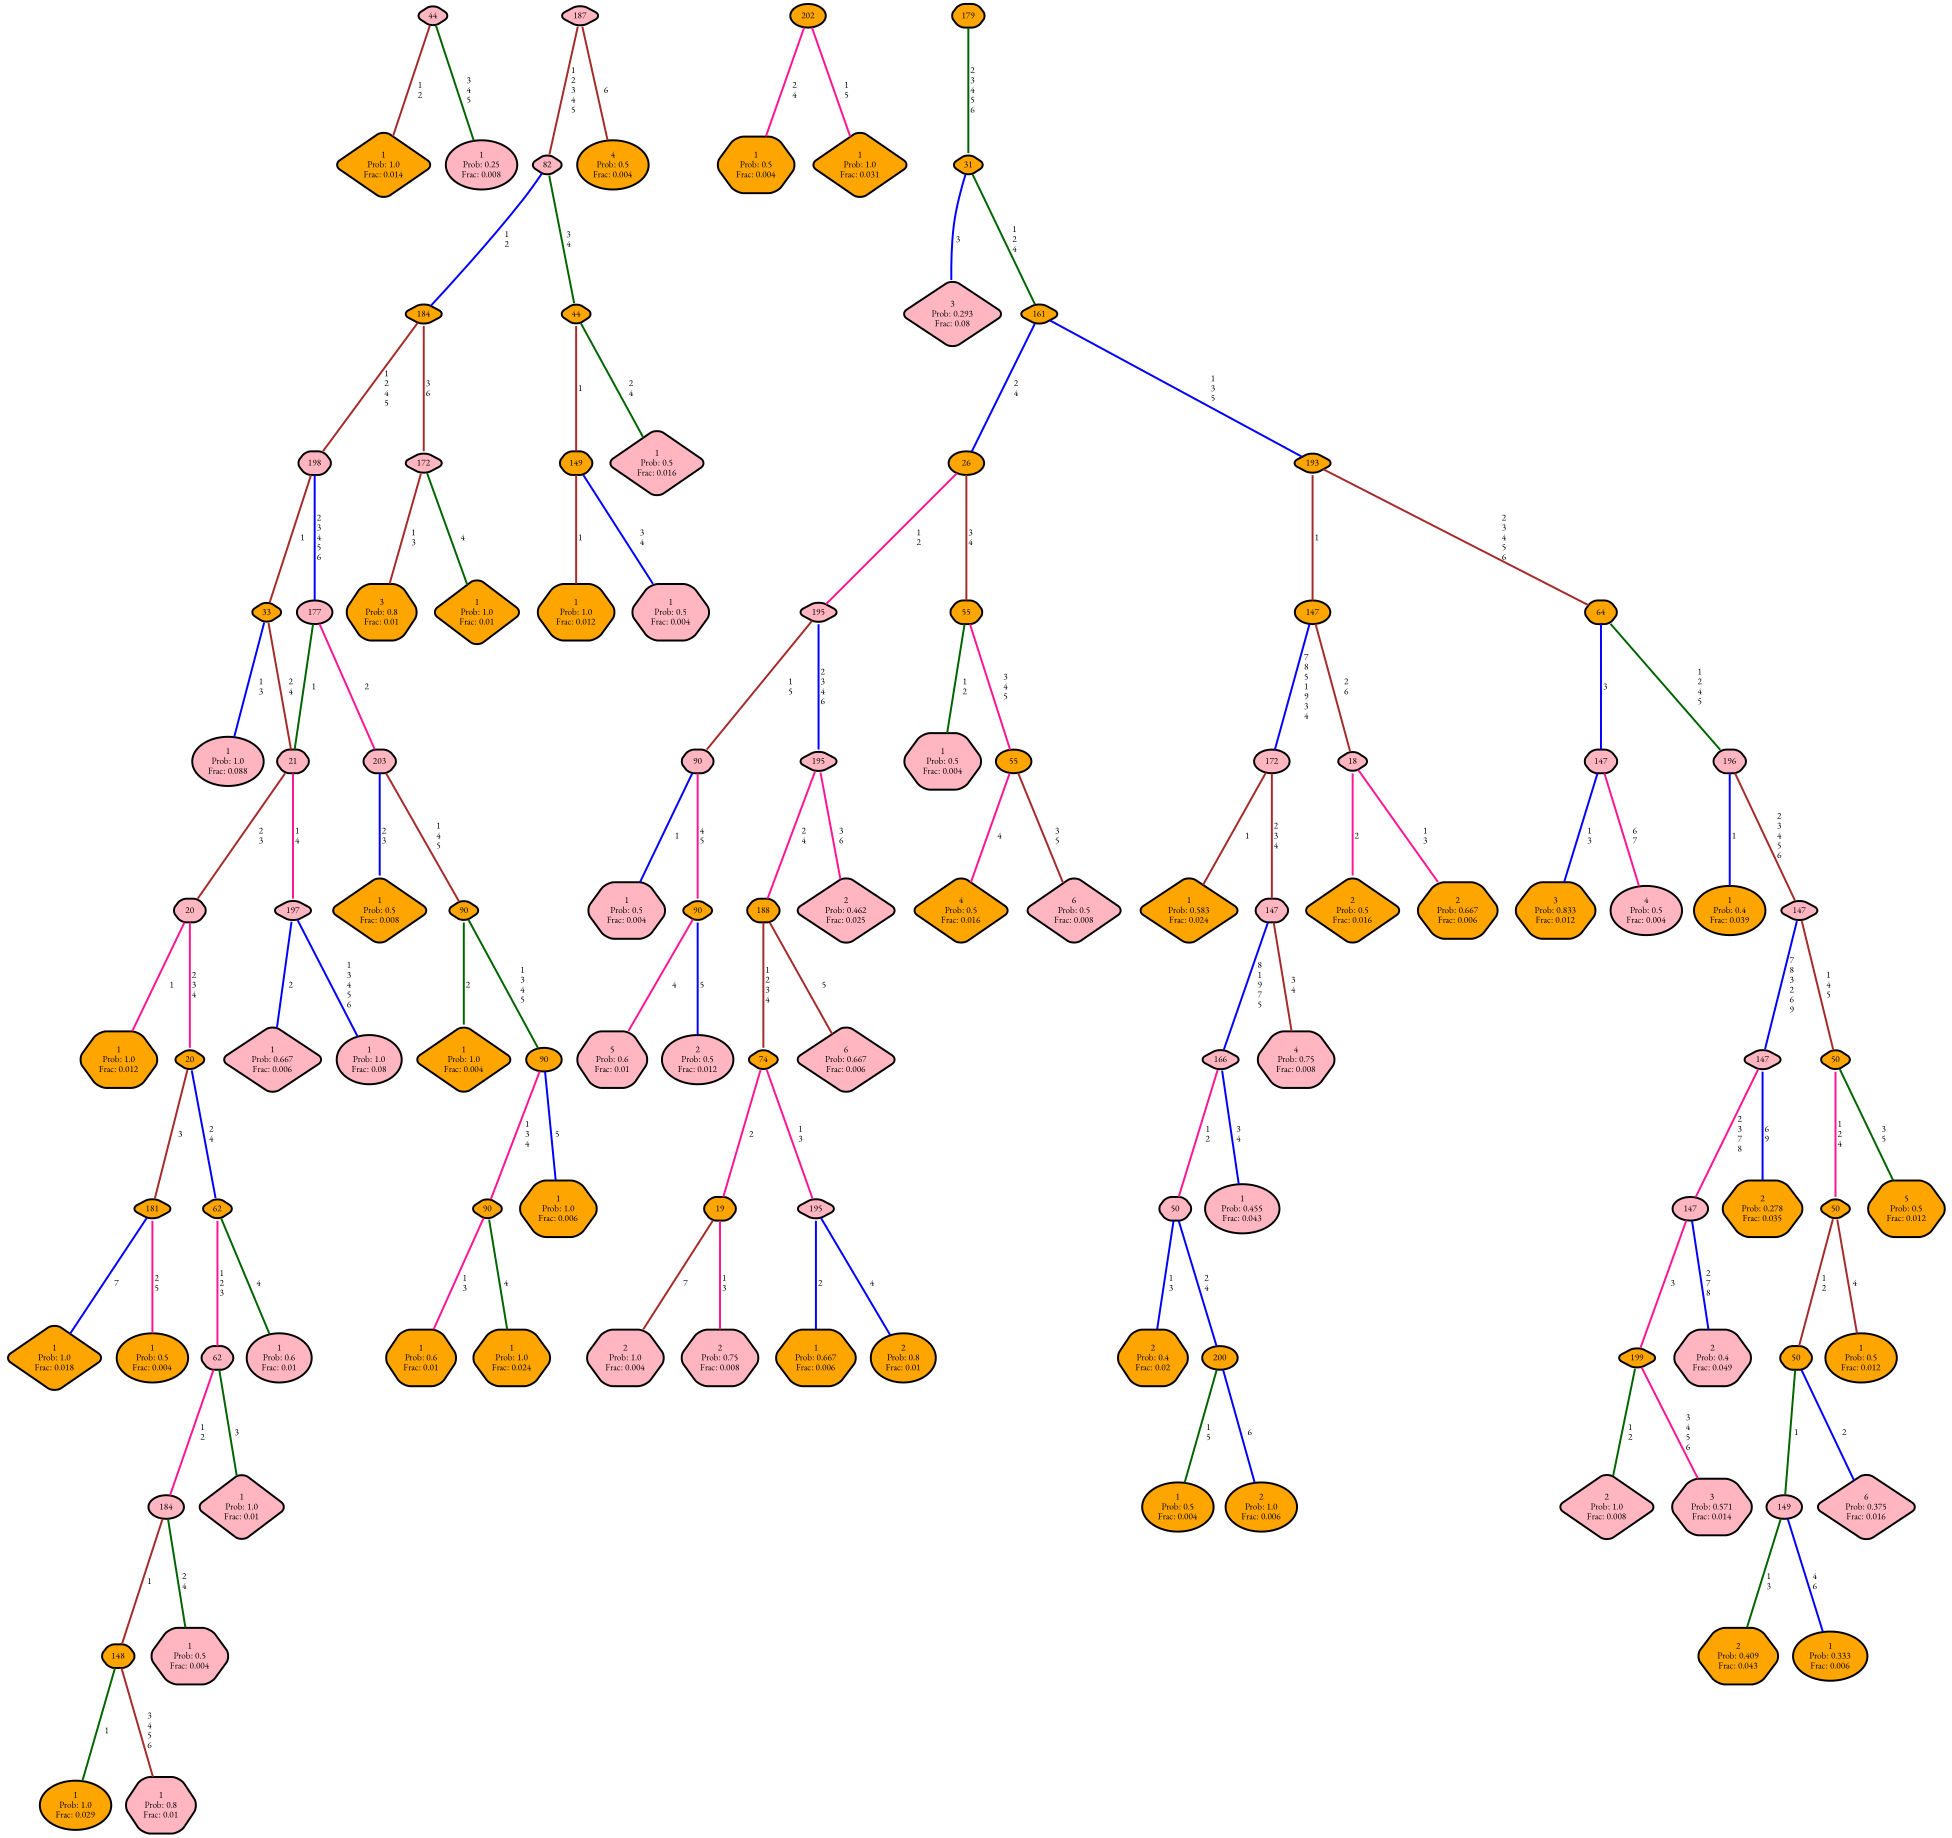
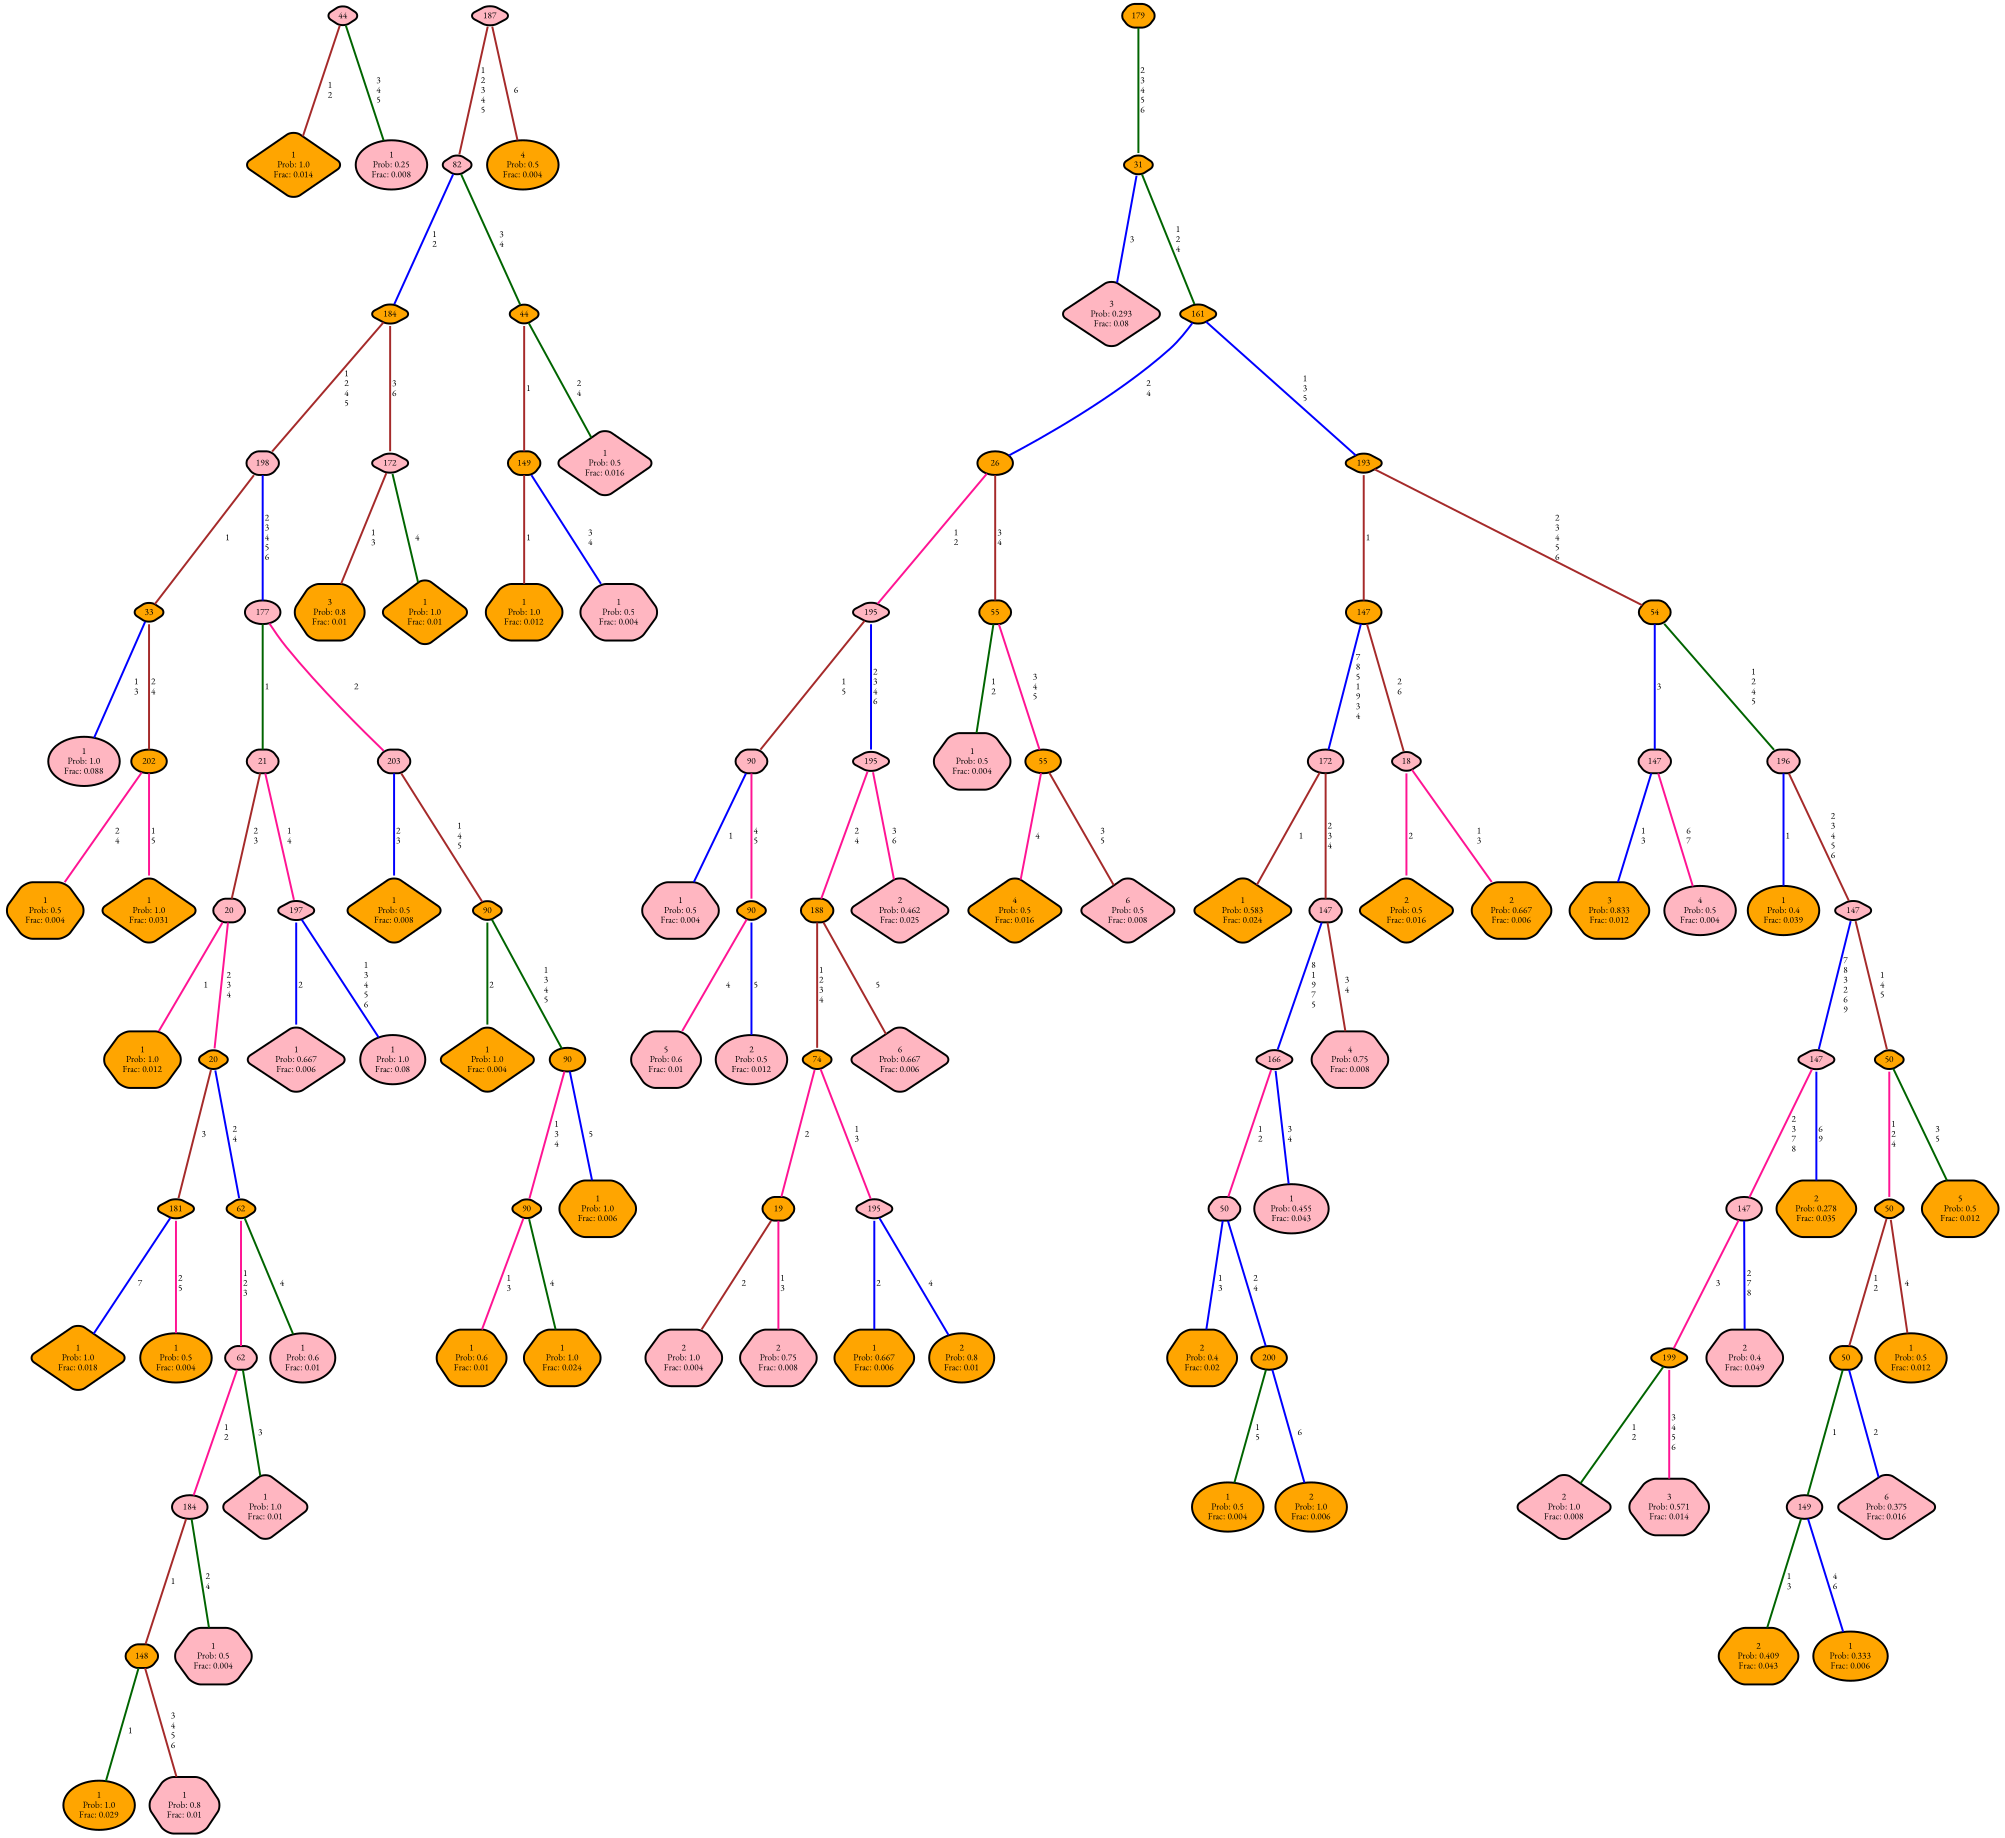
node "64": label "64" -> "54"
edge "33" -- "21": now "33" -- "202"
edge "19" -- "2 Prob: 1.0 Frac: 0.004": label " 7" -> " 2"
